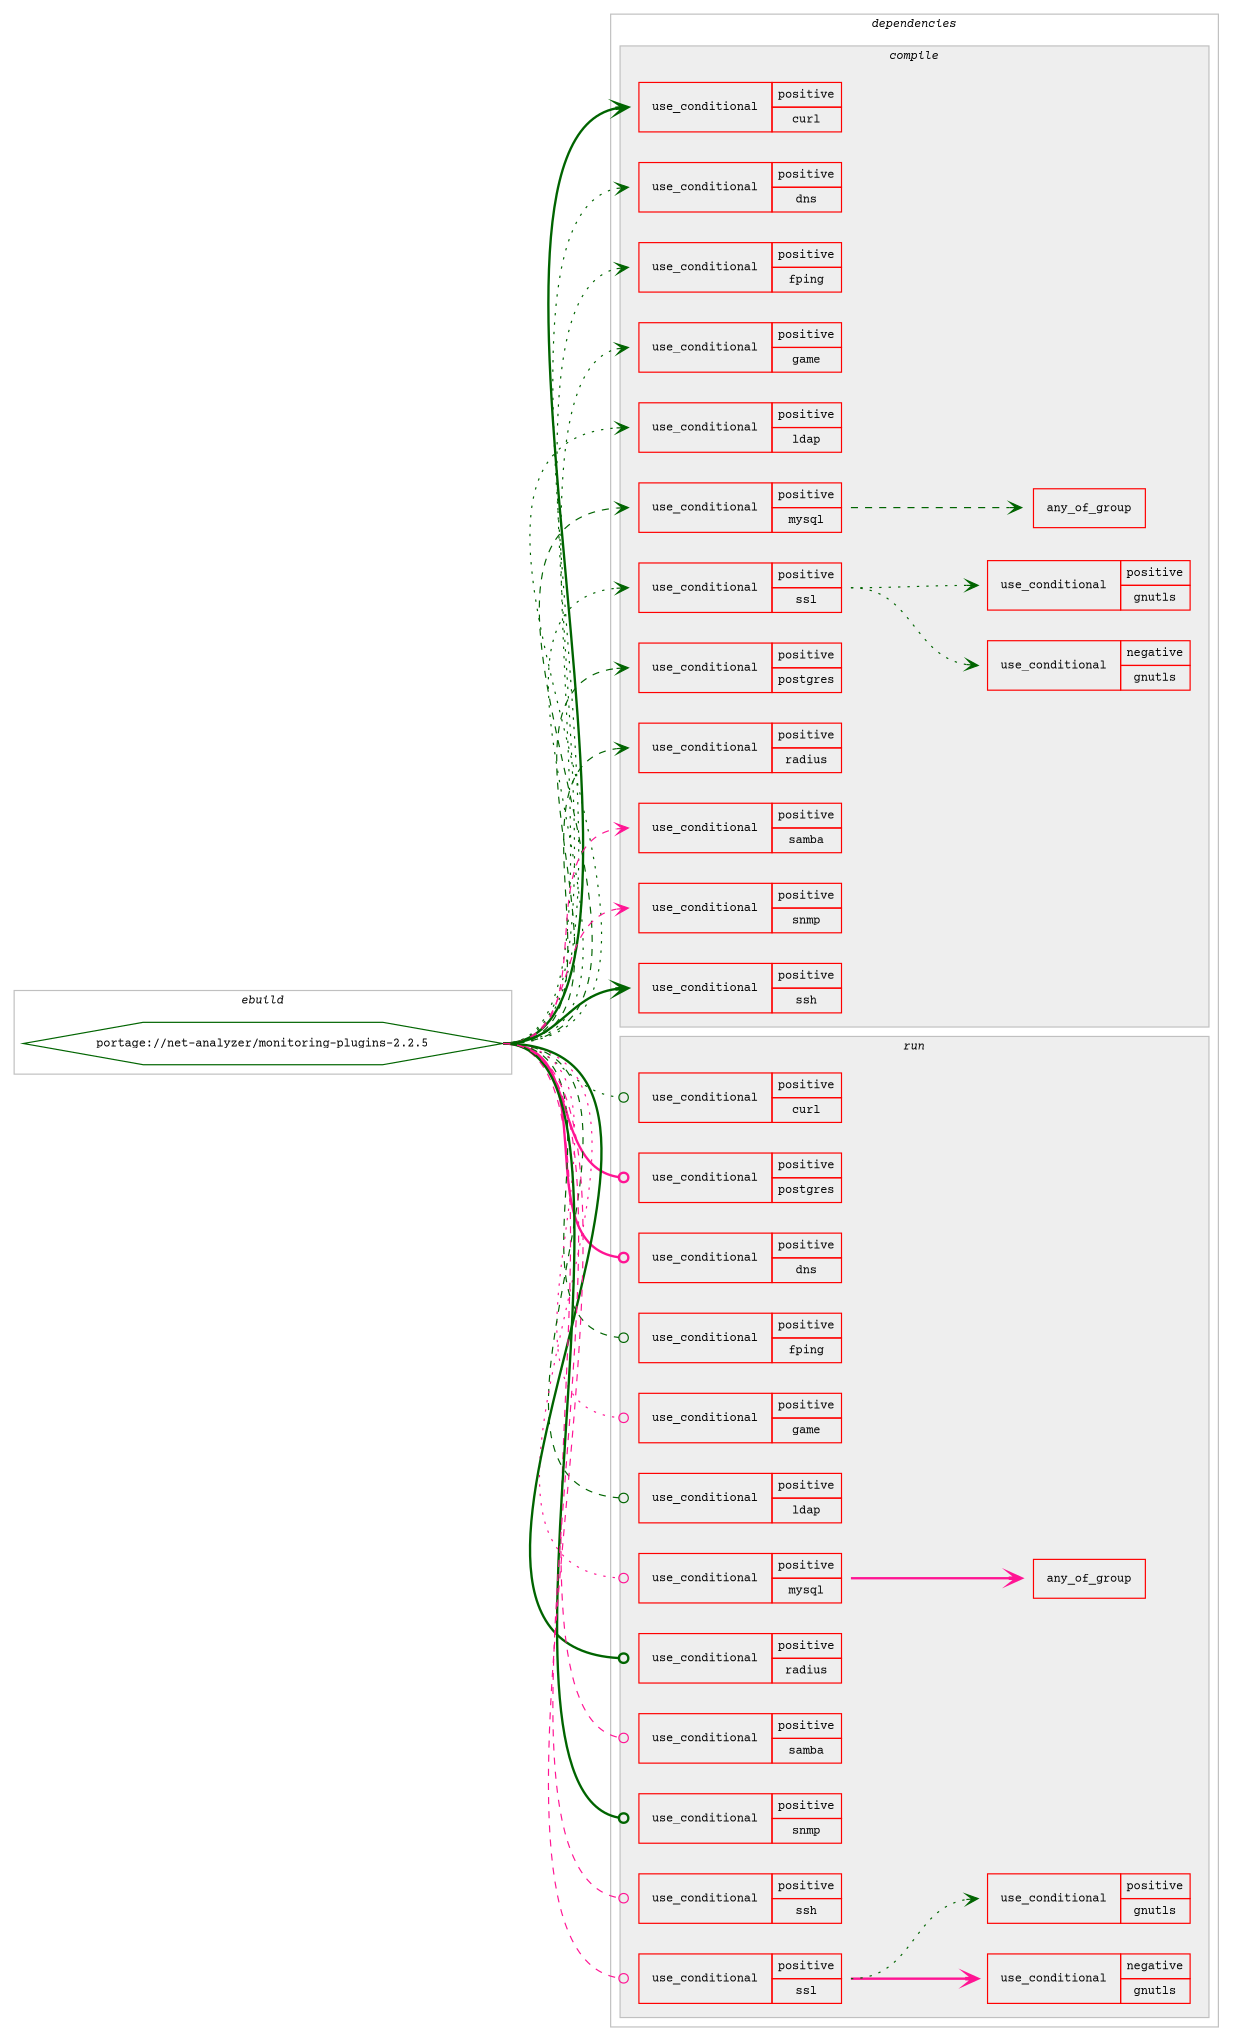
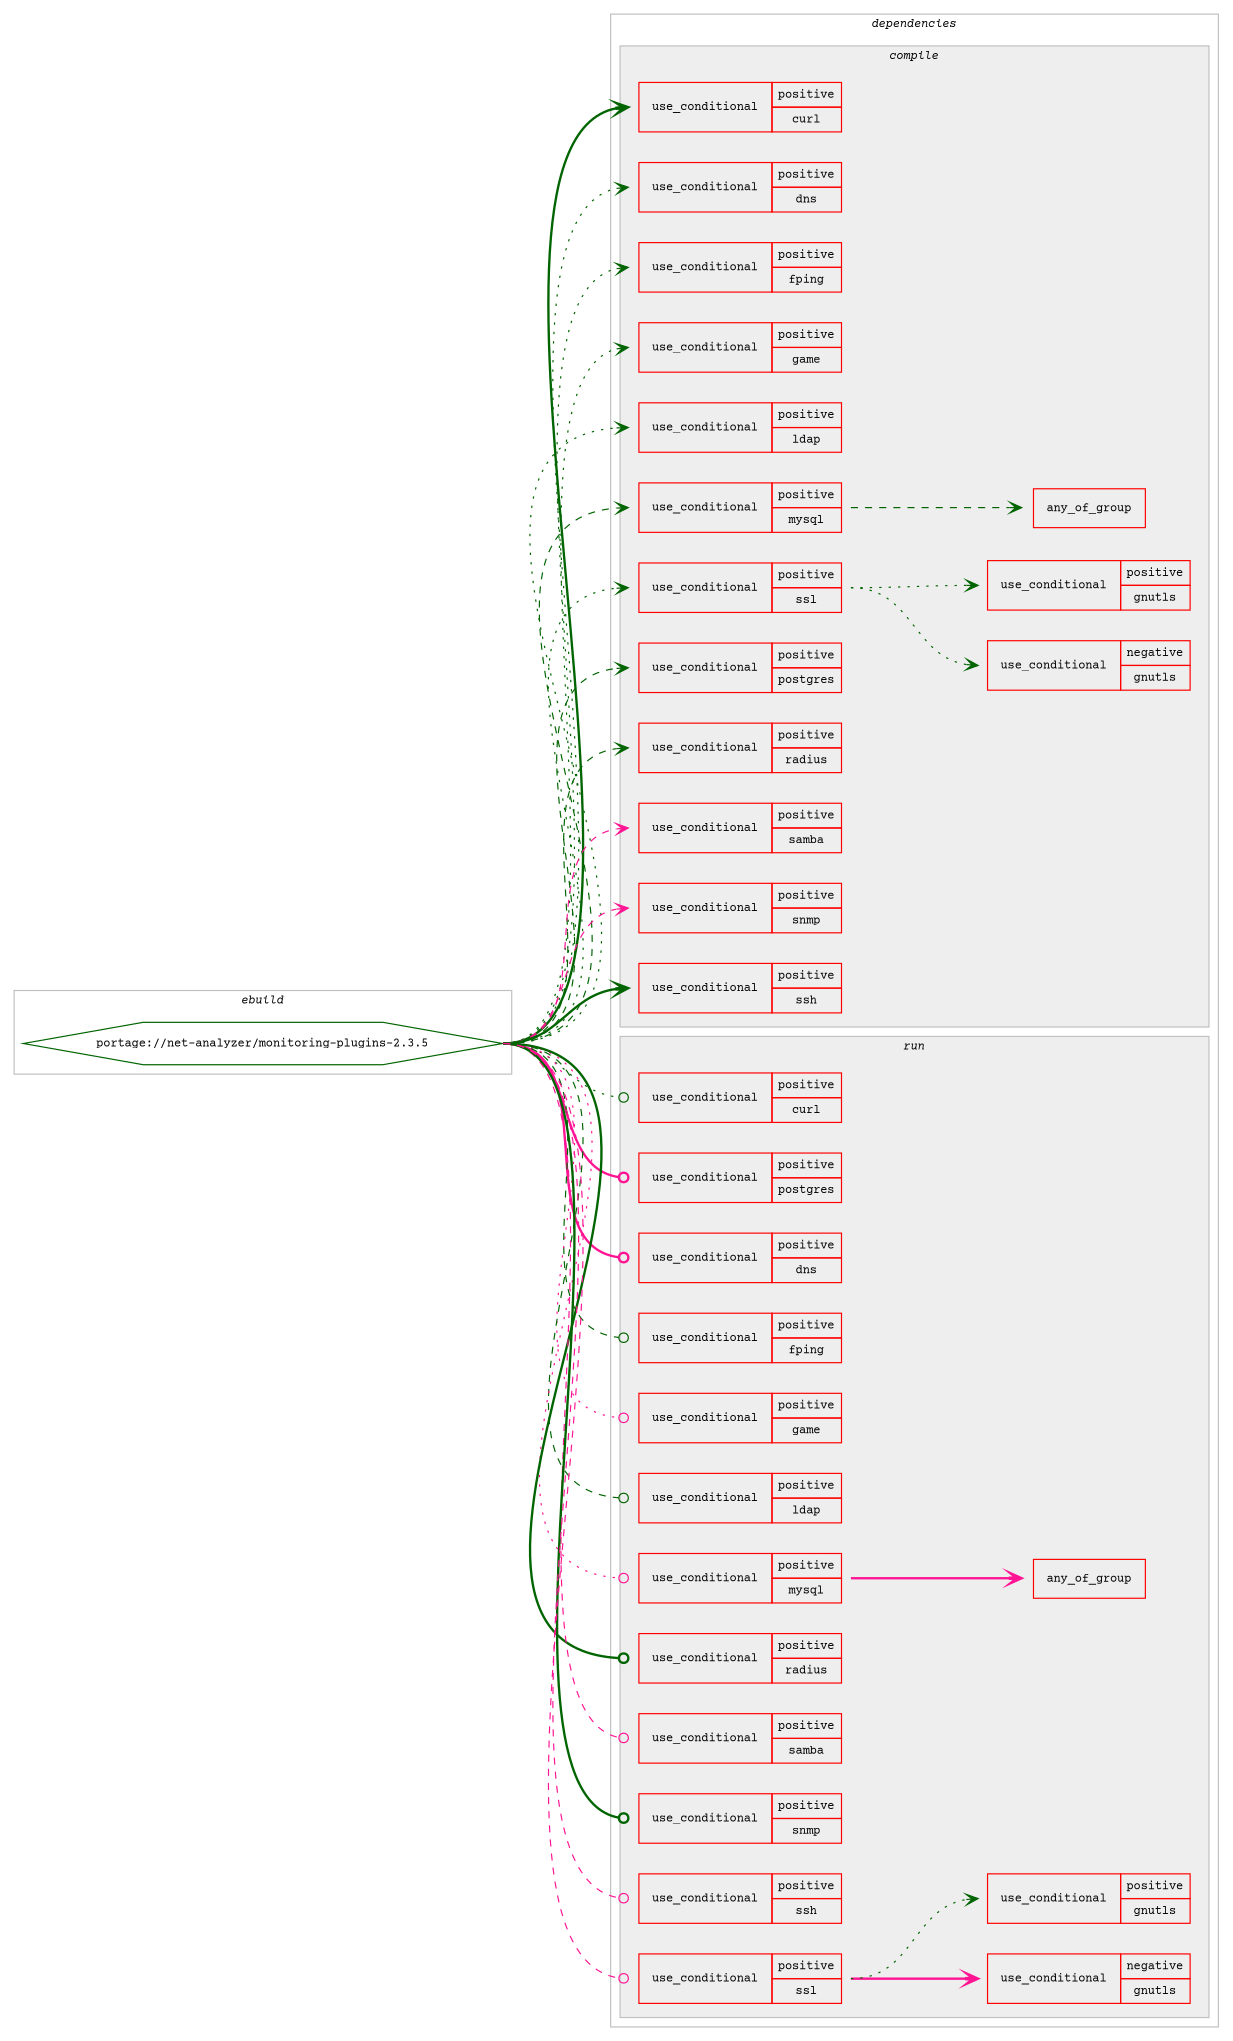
node "portage://net-analyzer/monitoring-plugins-2.2.5": label "portage://net-analyzer/monitoring-plugins-2.2.5" -> "portage://net-analyzer/monitoring-plugins-2.3.5"
